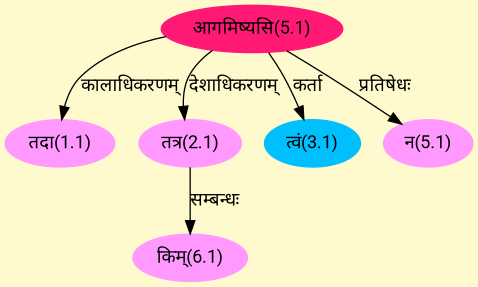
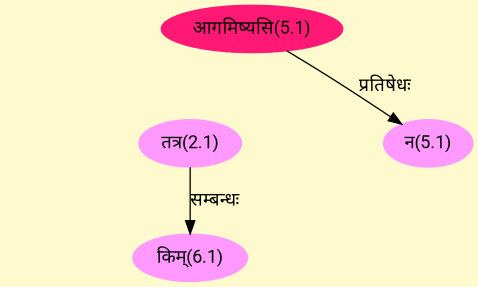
edge "आगमिष्यसि(5.1)" -> "तत्र(2.1)": removed, label "देशाधिकरणम्"
node "तदा(1.1)": removed
node "त्वं(3.1)": removed
